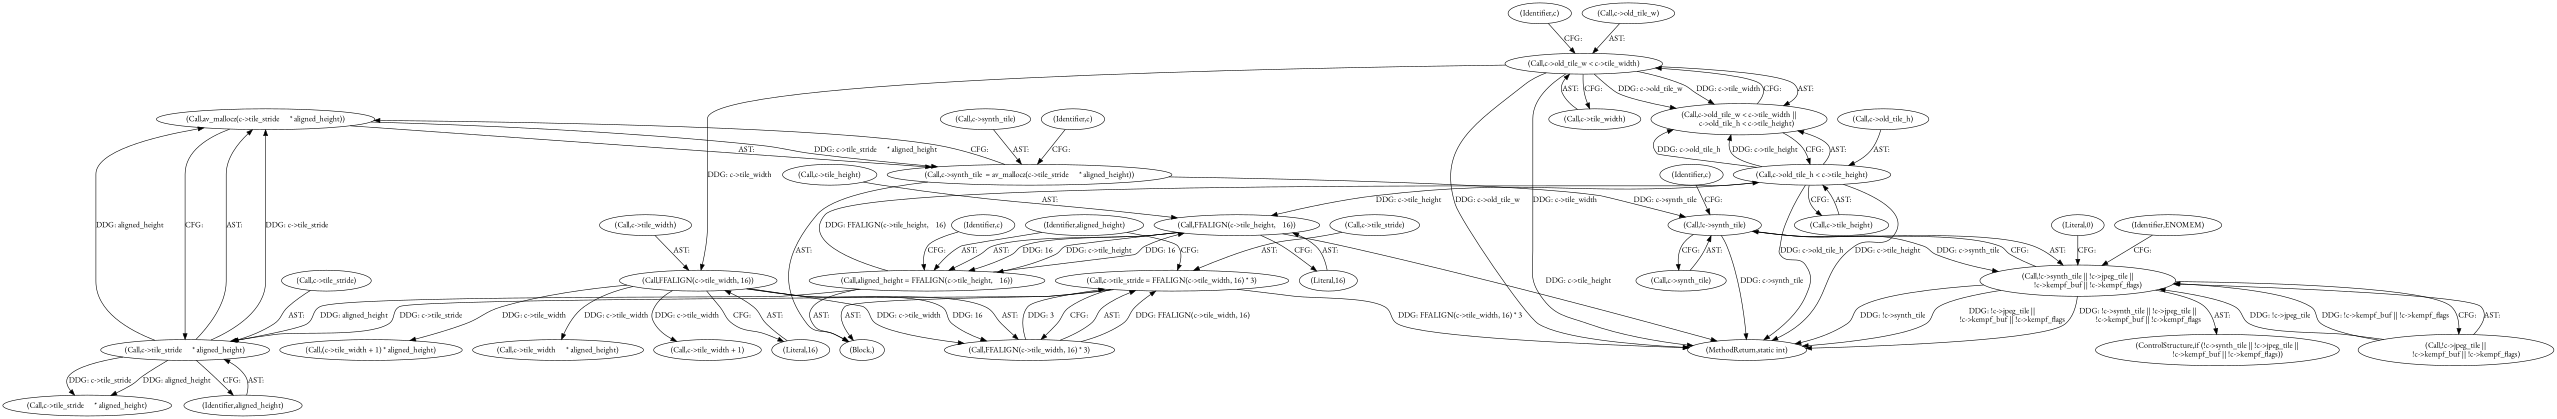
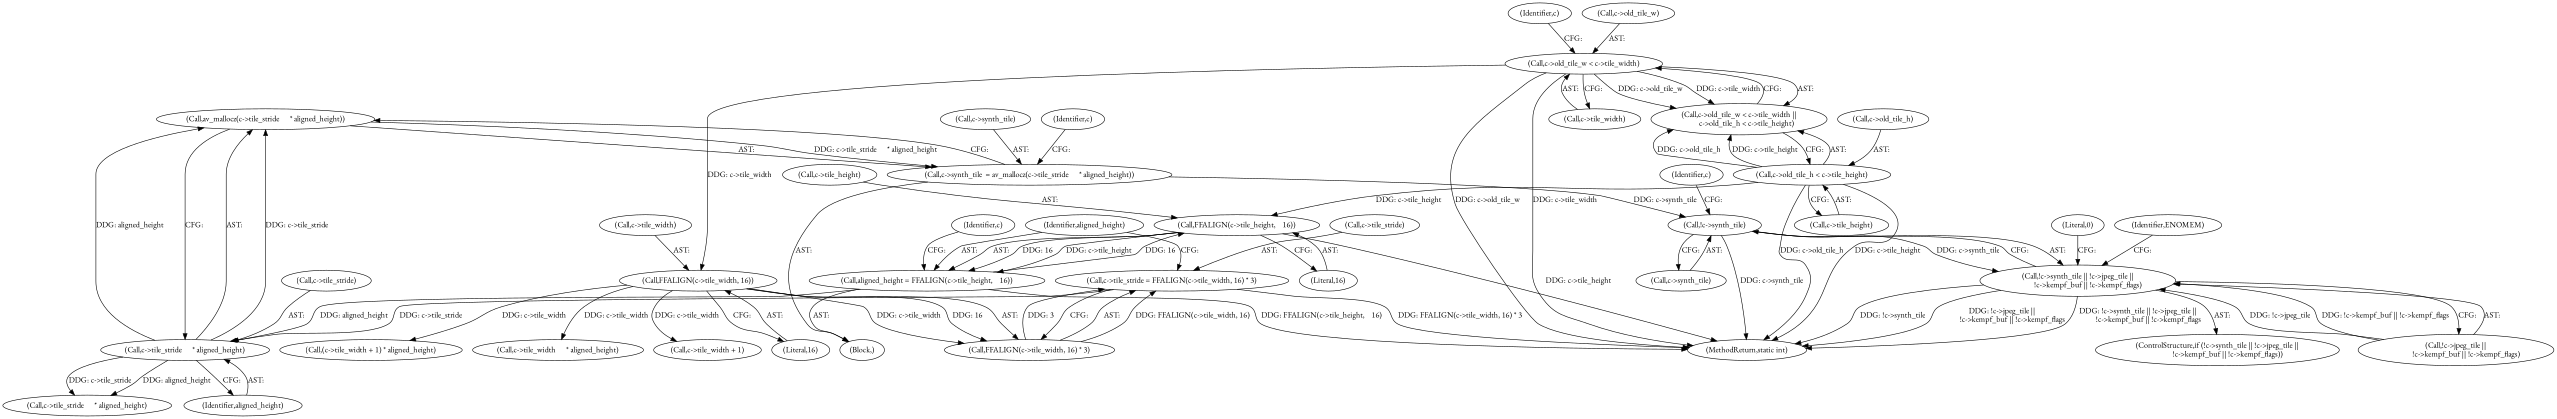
edge "(Call,aligned_height = FFALIGN(c->tile_height,    16))" -> "(Call,c->old_tile_h < c->tile_height)": now "(Call,aligned_height = FFALIGN(c->tile_height,    16))" -> "(MethodReturn,static int)"
edge "(Call,c->tile_stride = FFALIGN(c->tile_width, 16) * 3)" -> "(Block,)": removed, label "AST:"
